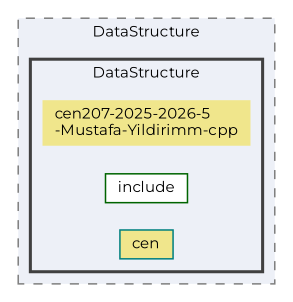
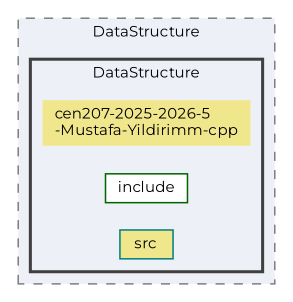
node "cen": label "cen" -> "src"
